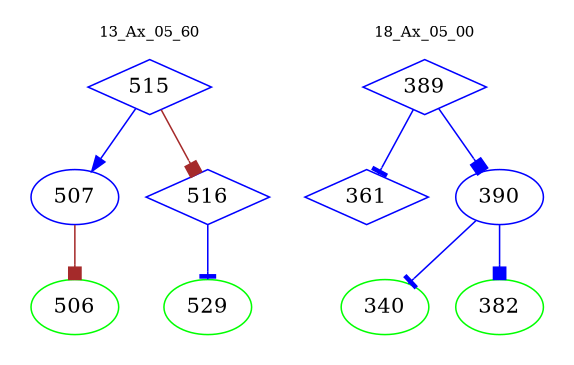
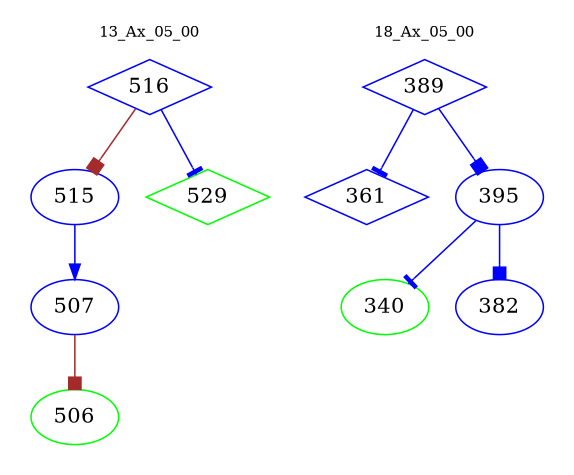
cluster "13_Ax_05_60": label "13_Ax_05_60" -> "13_Ax_05_00"
node "515": shape diamond -> ellipse
edge "515" -> "516": reversed
node "390": label "390" -> "395"
node "529": shape ellipse -> diamond
node "382": color green -> blue
